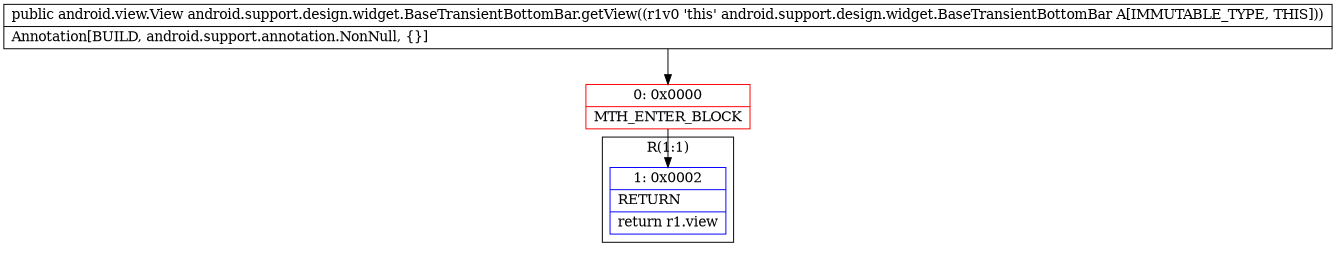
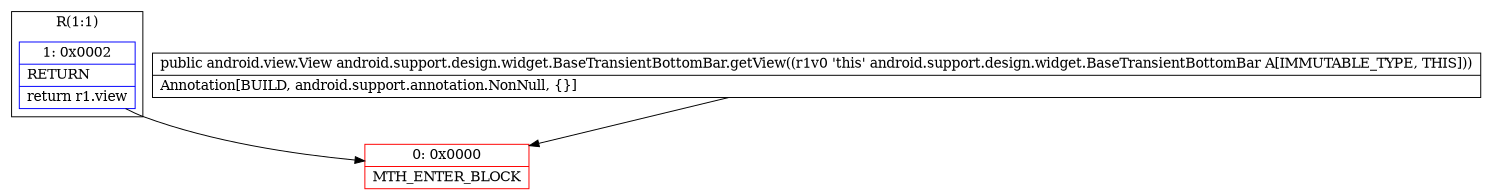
edge "0: 0x0000" -> "1: 0x0002": reversed
